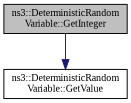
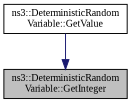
edge "ns3::DeterministicRandom Variable::GetInteger" -> "ns3::DeterministicRandom Variable::GetValue": reversed
